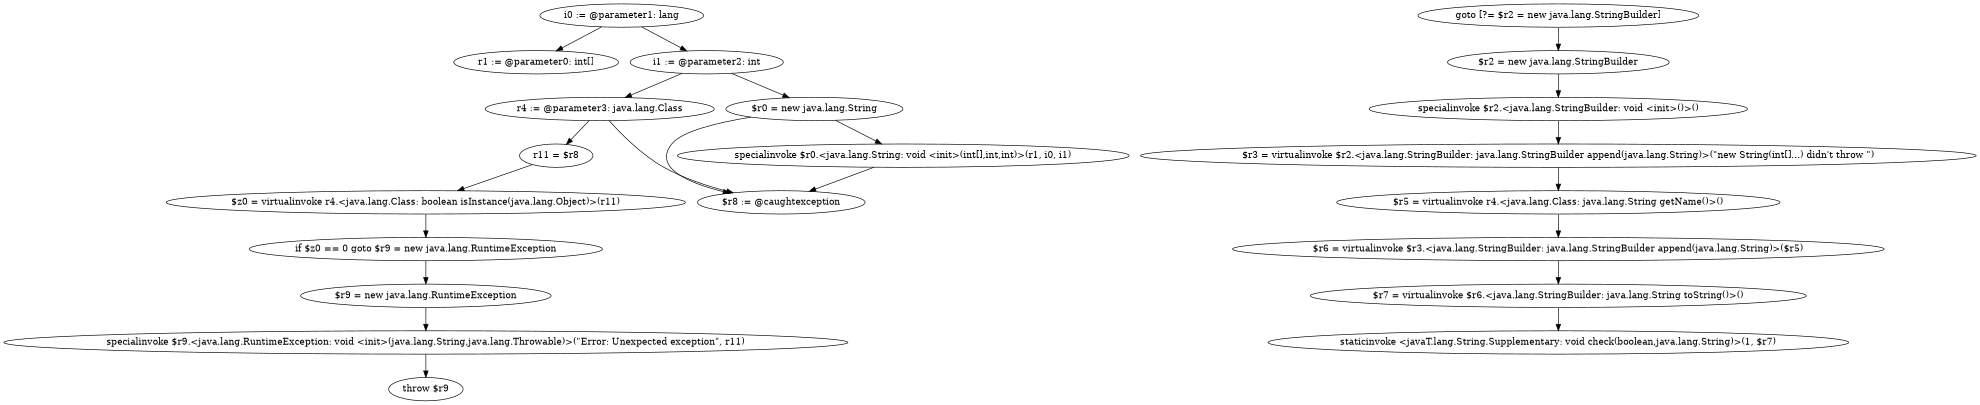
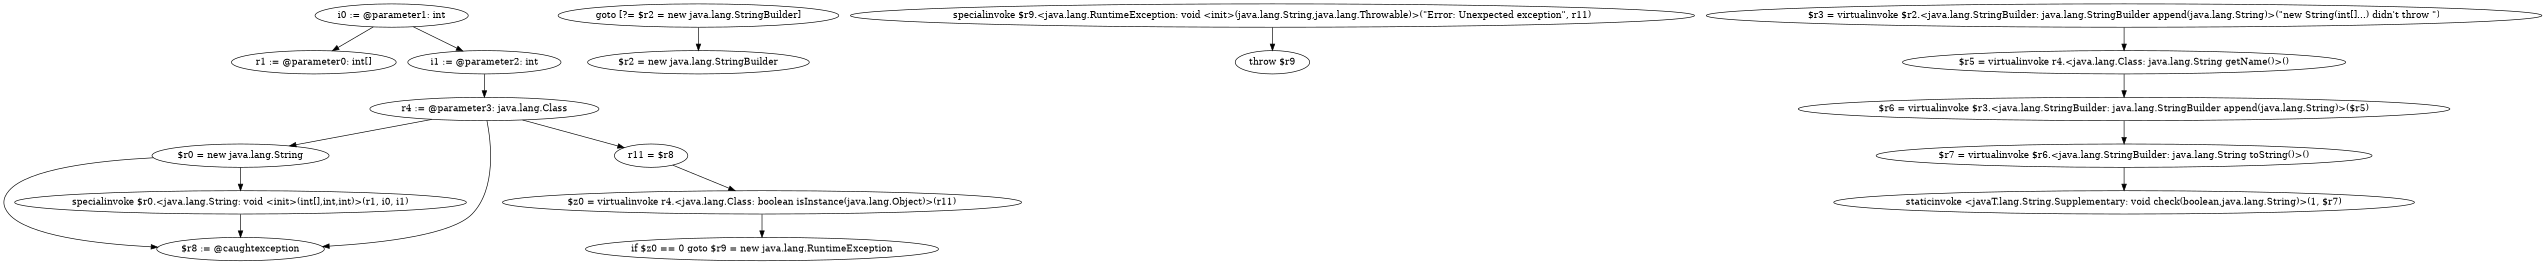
node "i0 := @parameter1: lang": label "i0 := @parameter1: lang" -> "i0 := @parameter1: int"
edge "i1 := @parameter2: int" -> "$r0 = new java.lang.String": now "r4 := @parameter3: java.lang.Class" -> "$r0 = new java.lang.String"
node "specialinvoke $r2.<java.lang.StringBuilder: void <init>()>()": removed
node "$r9 = new java.lang.RuntimeException": removed
